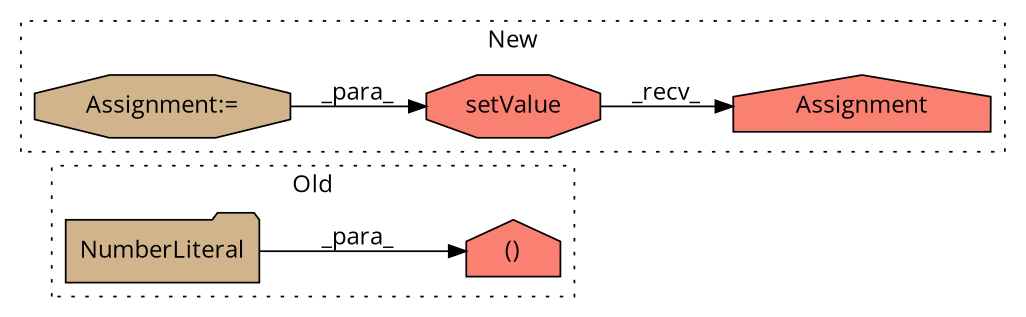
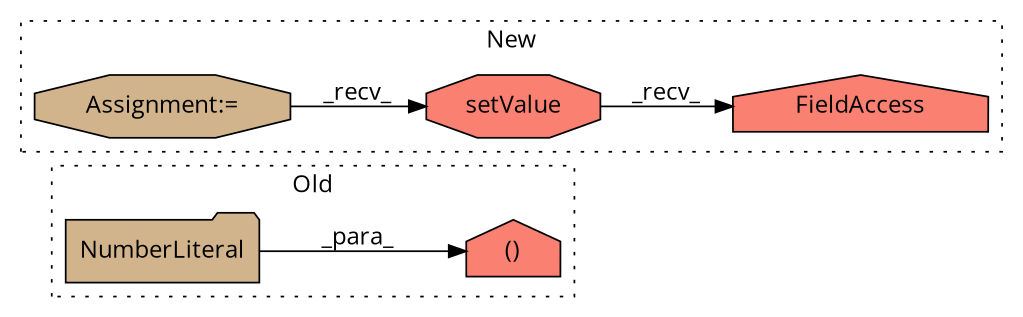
edge "Assignment:=" -> "setValue": label "_para_" -> "_recv_"
node "Assignment": label "Assignment" -> "FieldAccess"
